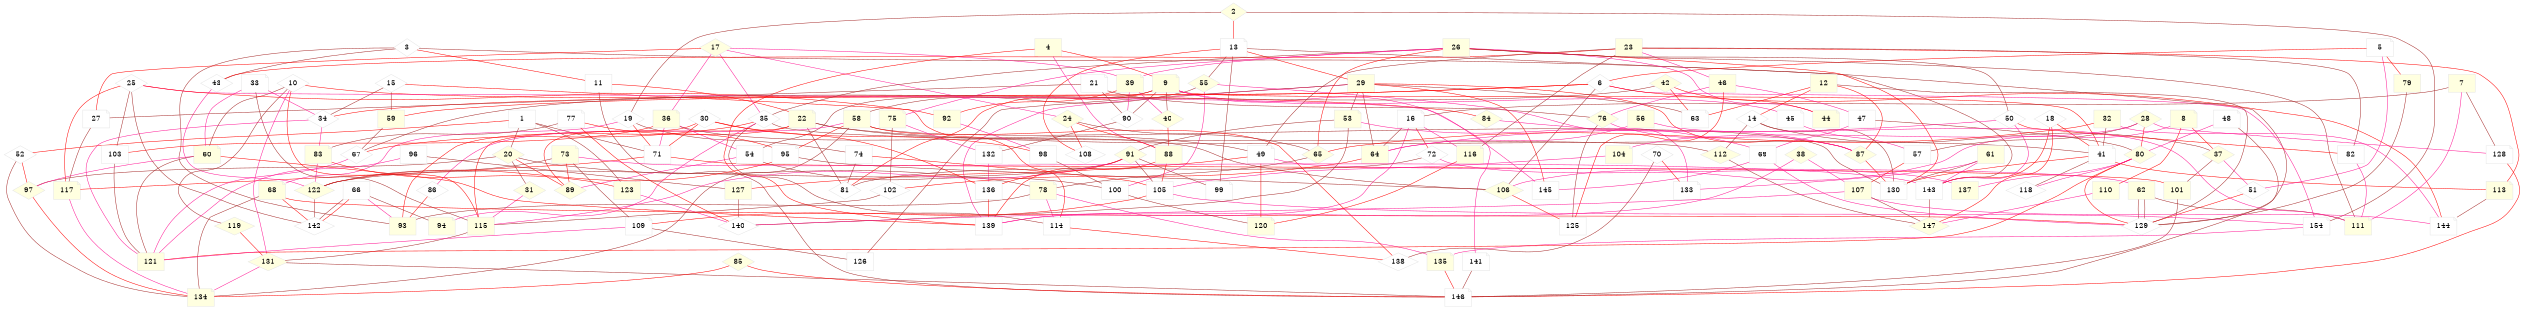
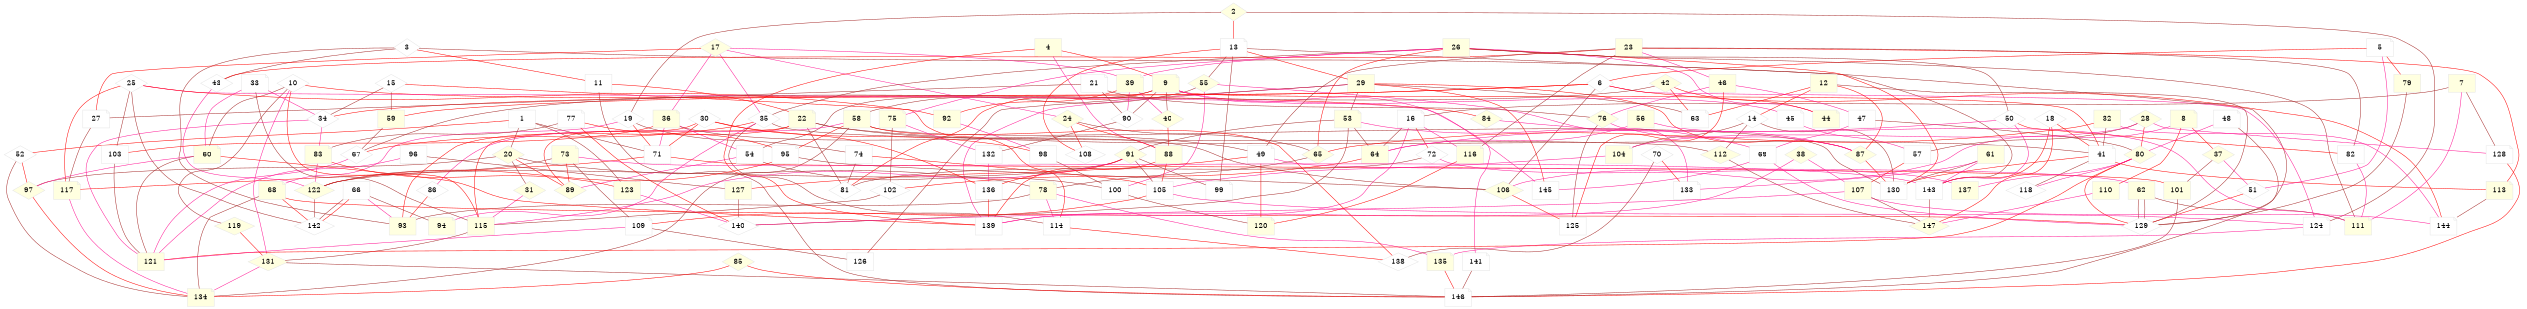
edge "29" -- "64": now "53" -- "64"
edge "14" -- "37": now "14" -- "104"
node "154": label "154" -> "124"
